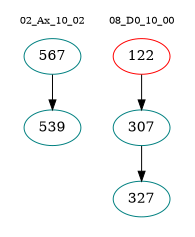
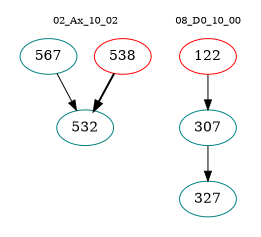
node "538": added
node "539": label "539" -> "532"
